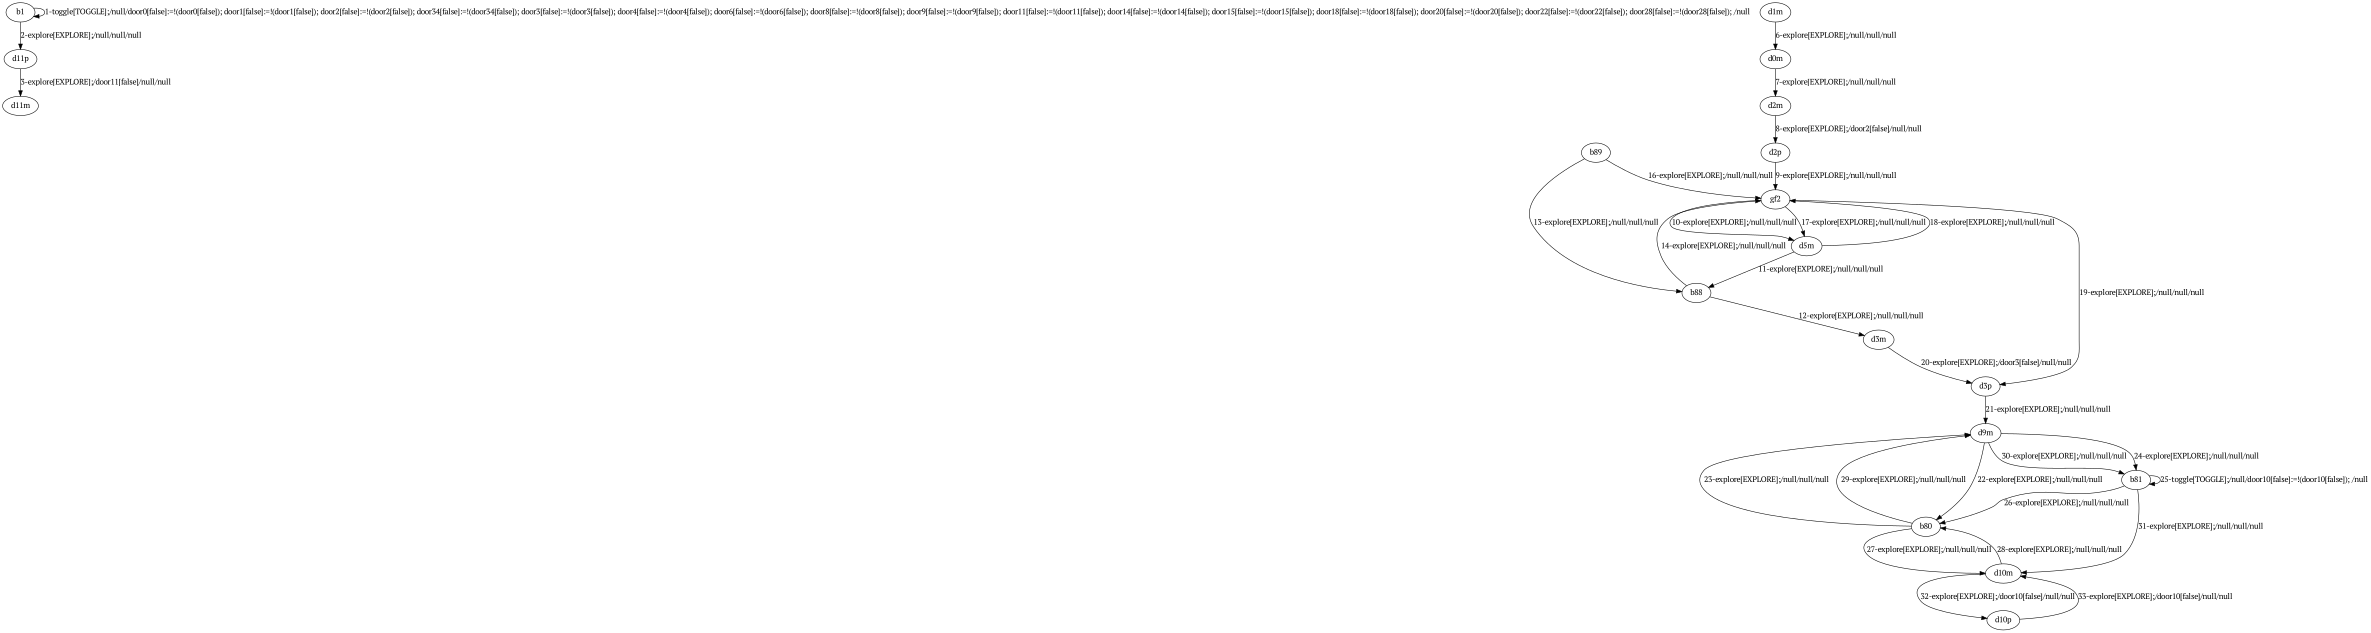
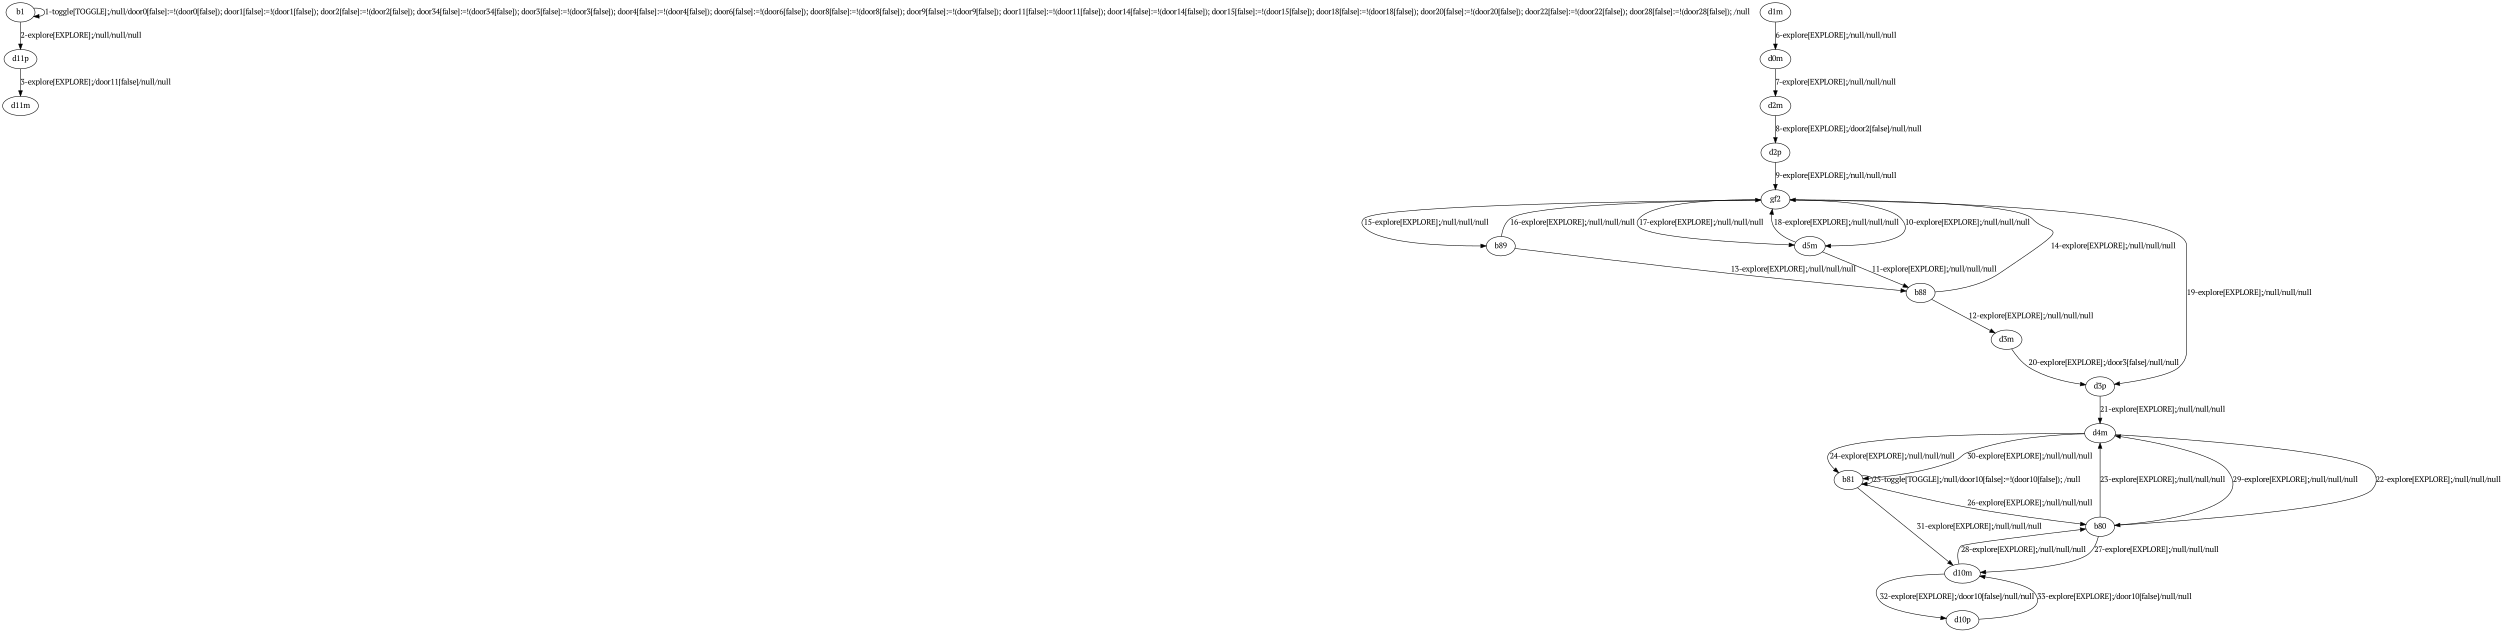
edge "gf2" -> "b89": added, label "15-explore[EXPLORE];/null/null/null"
node "d9m": label "d9m" -> "d4m"
